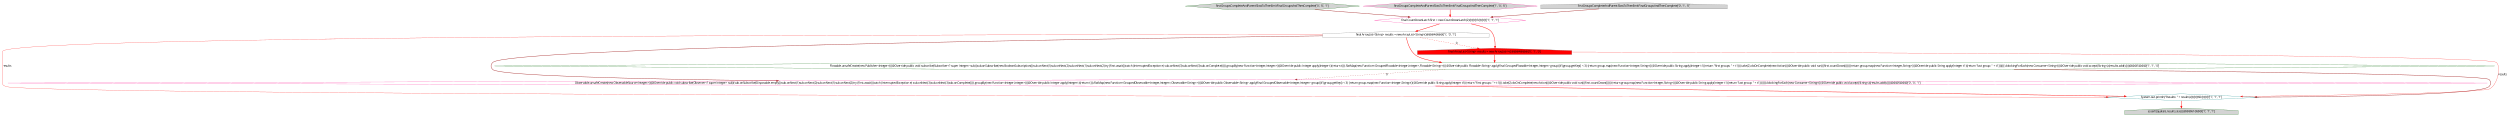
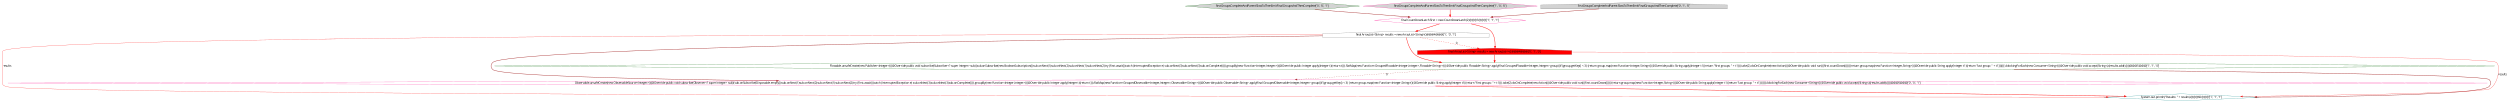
node "assertEquals(6,results.size())@@@61@@@['1', '1', '1']": removed
